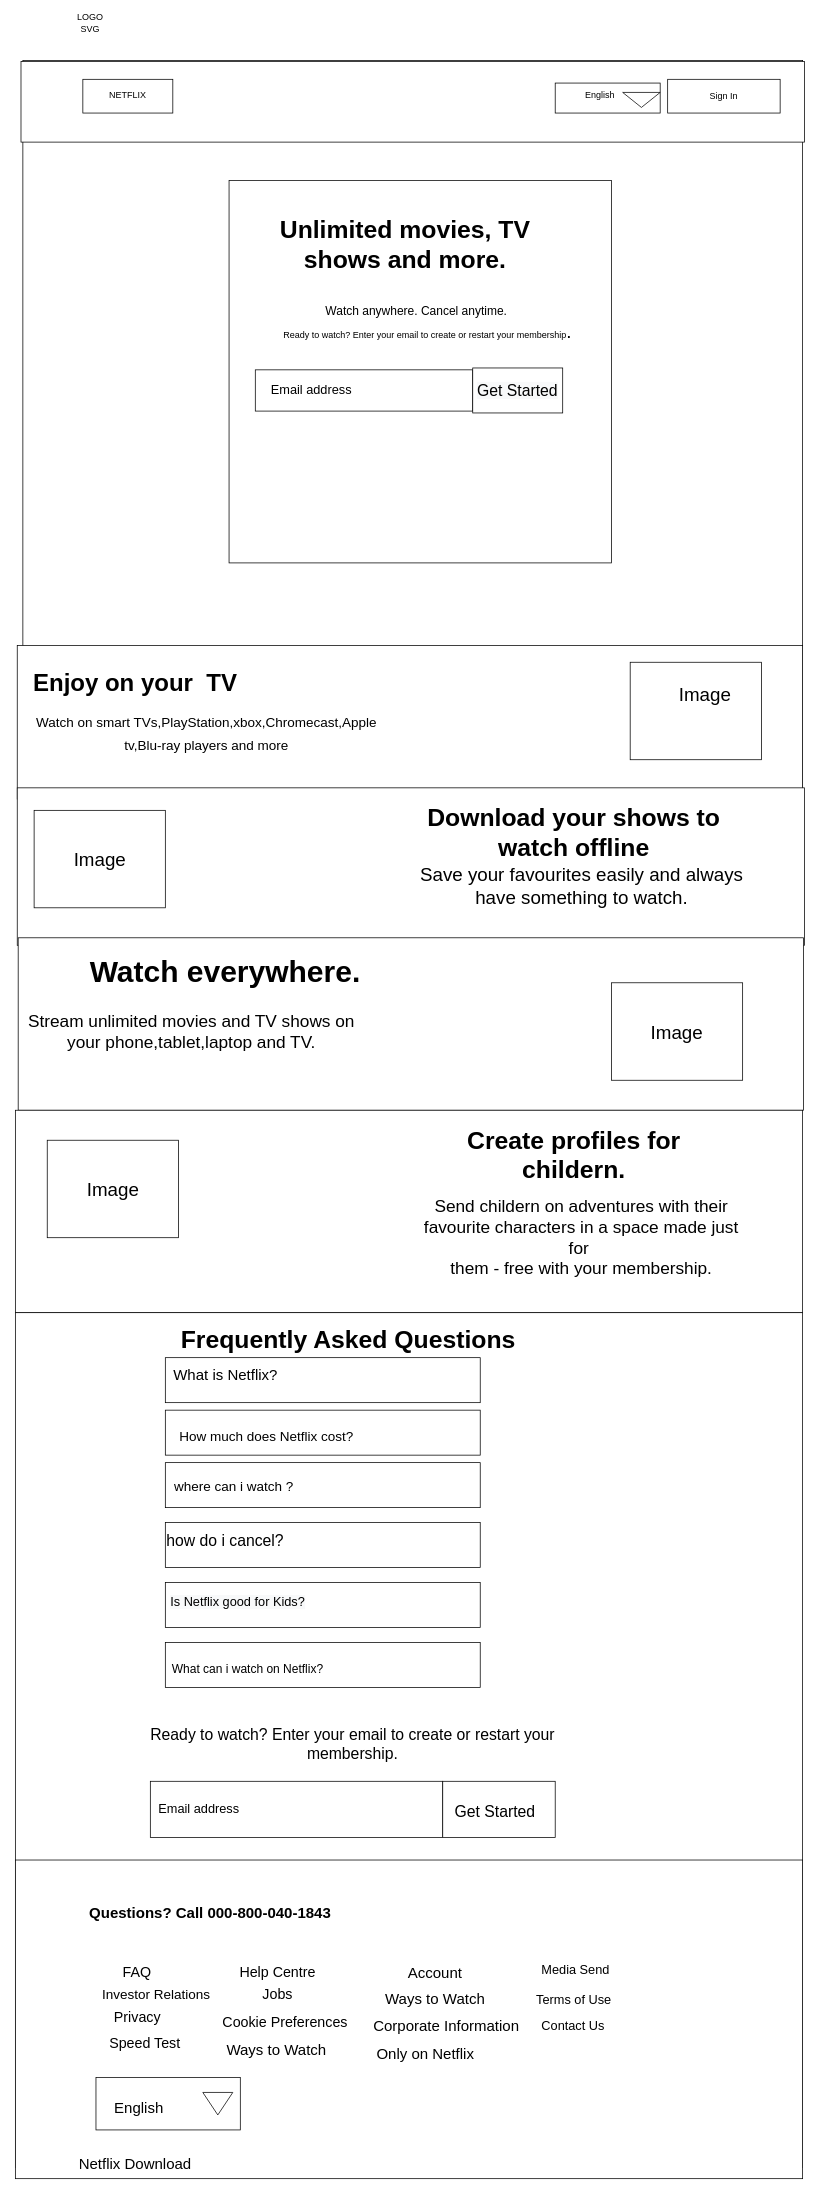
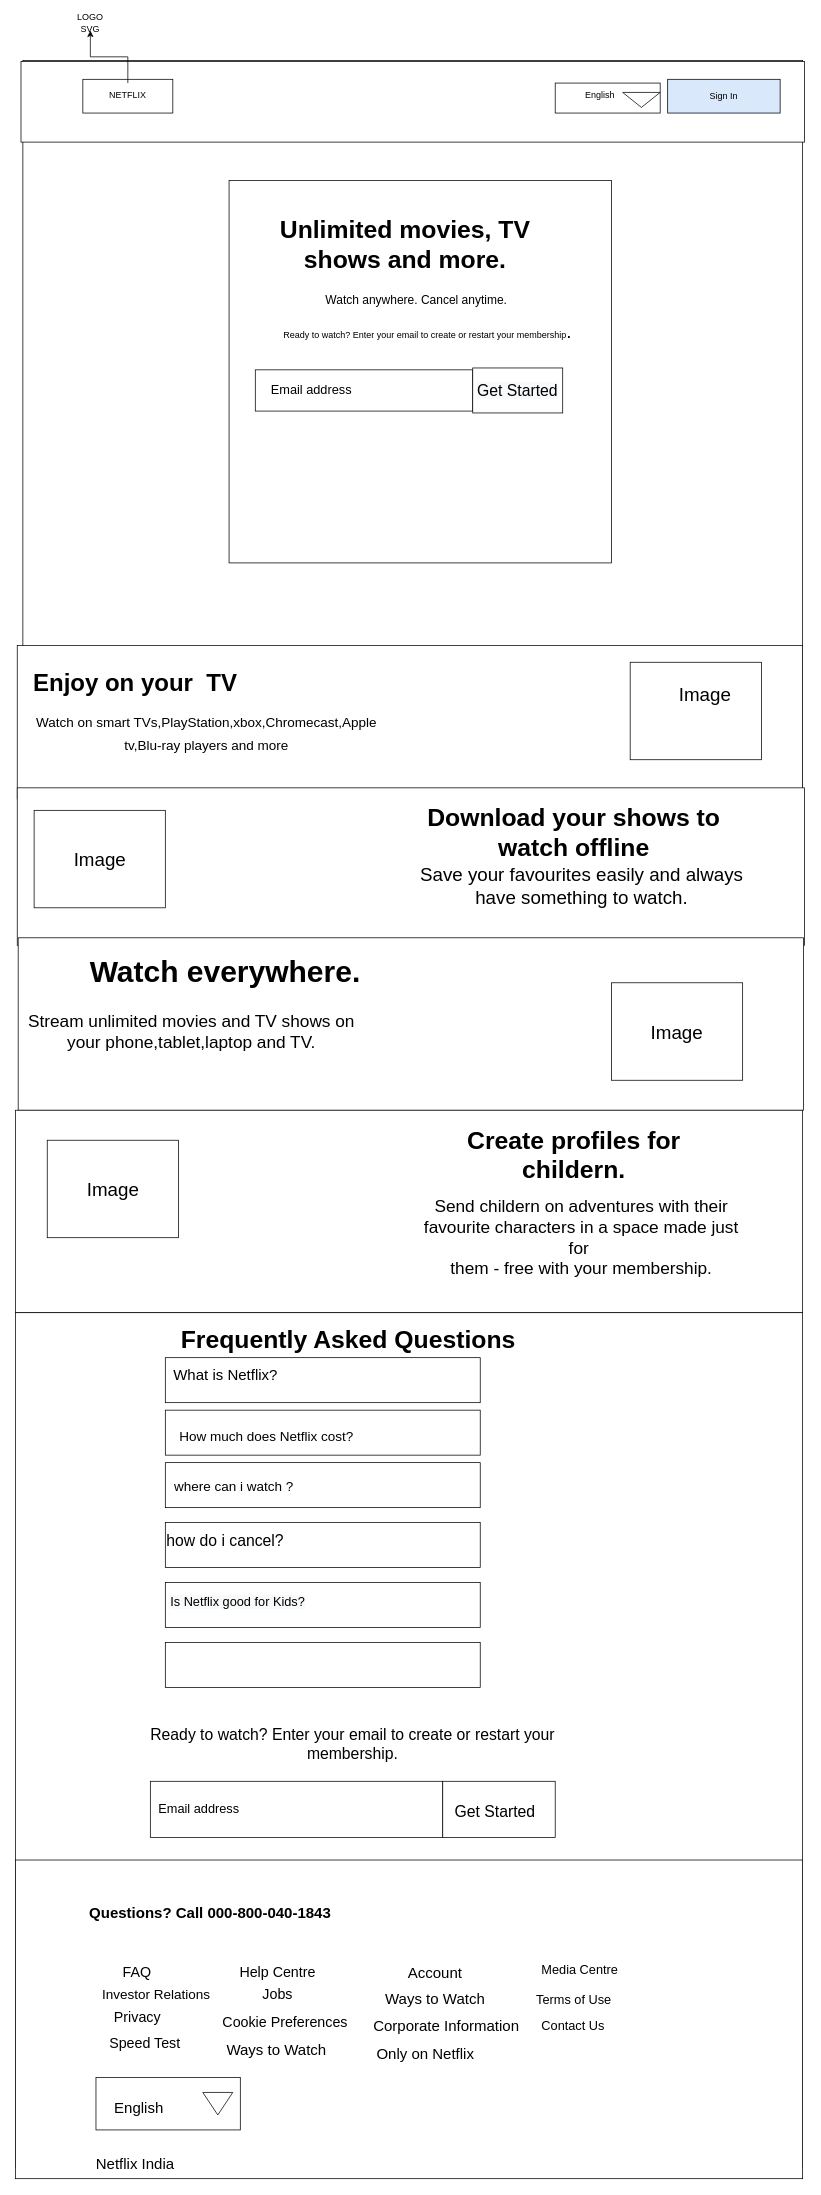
edge "NETFLIX" -> "LOGO SVG": added
node "Sign In": fillcolor #ffffff -> #dae8fc
node "Watch anywhere. Cancel anytime.": moved (417, 308) -> (417, 297)
node "What can i watch on Netflix?": removed
node "Media Send": label "Media Send" -> "Media Centre"
node "Netflix Download": label "Netflix Download" -> "Netflix India"
